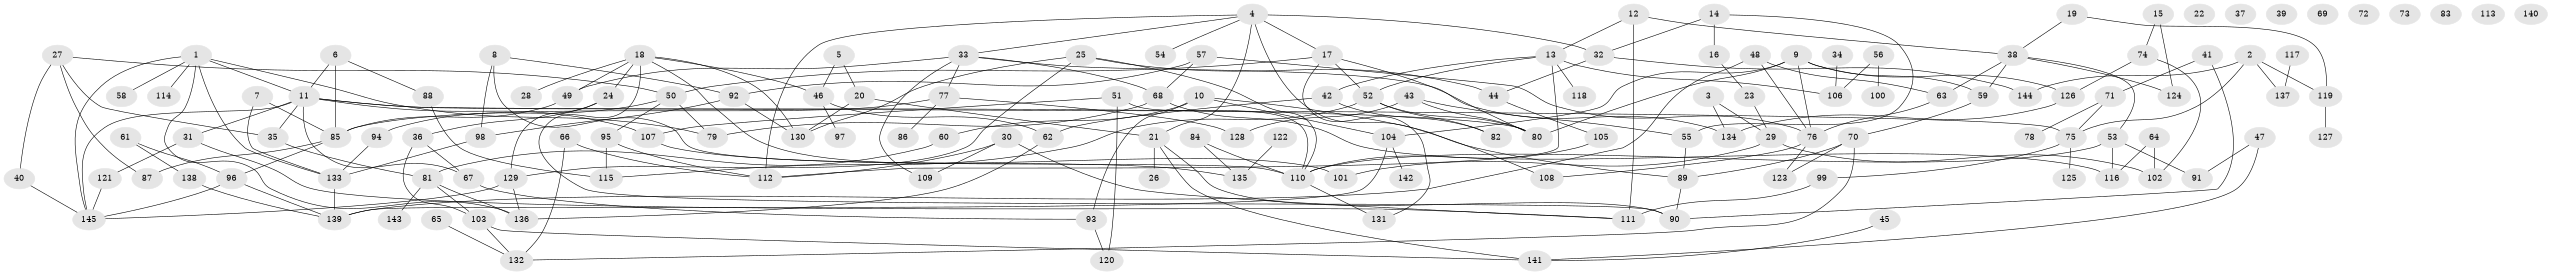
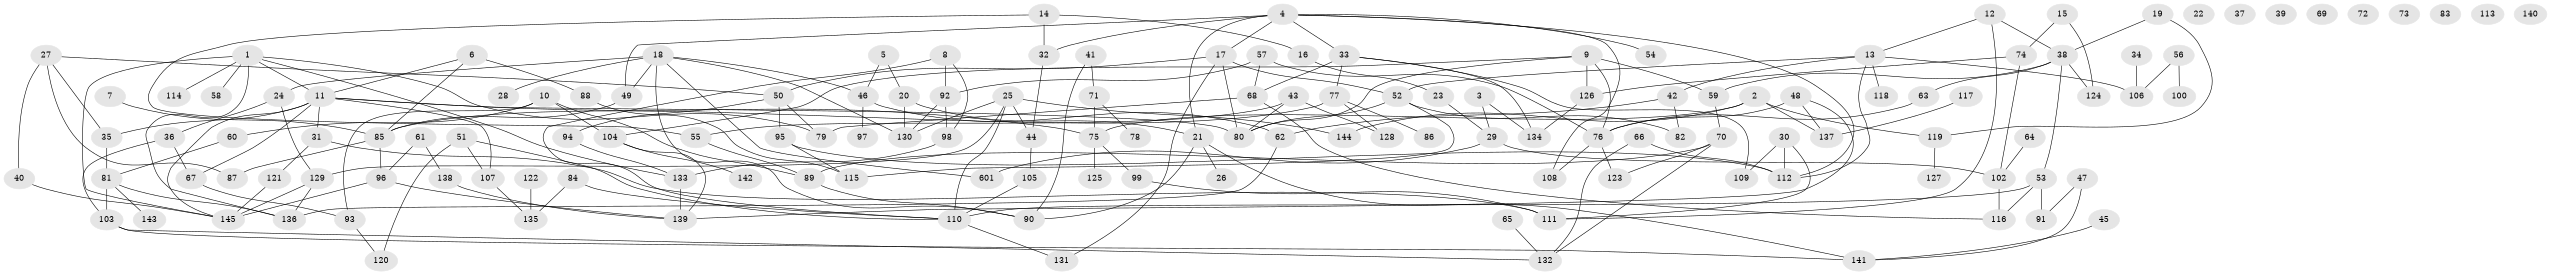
edge "33" -- "49": now "4" -- "49"
edge "32" -- "144": now "25" -- "144"
edge "48" -- "63": now "48" -- "137"
edge "7" -- "133": removed
edge "64" -- "116": now "102" -- "116"
node "101": label "101" -> "601"
